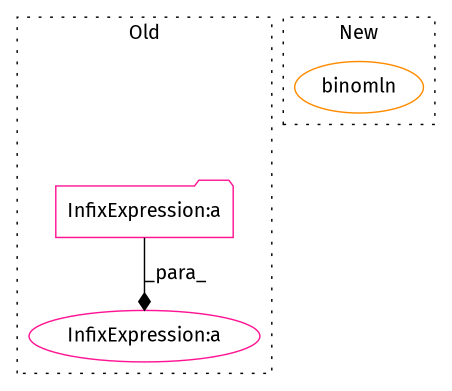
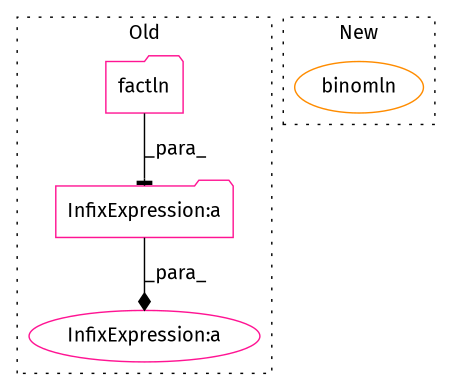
node "factln": added
